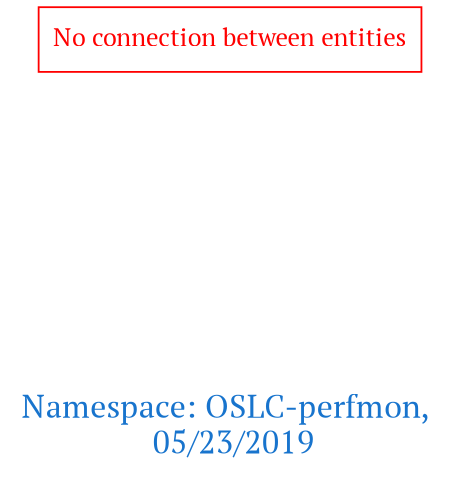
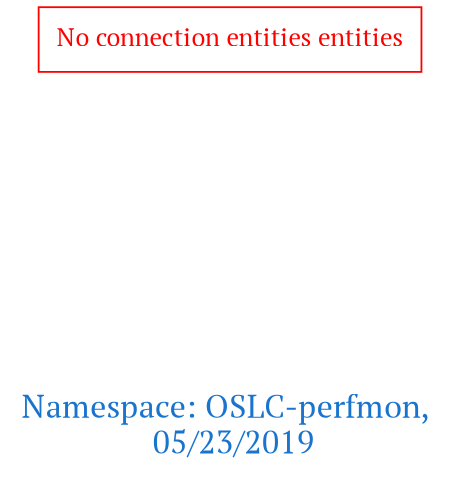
node "No connection between entities": label "No connection between entities" -> "No connection entities entities"
